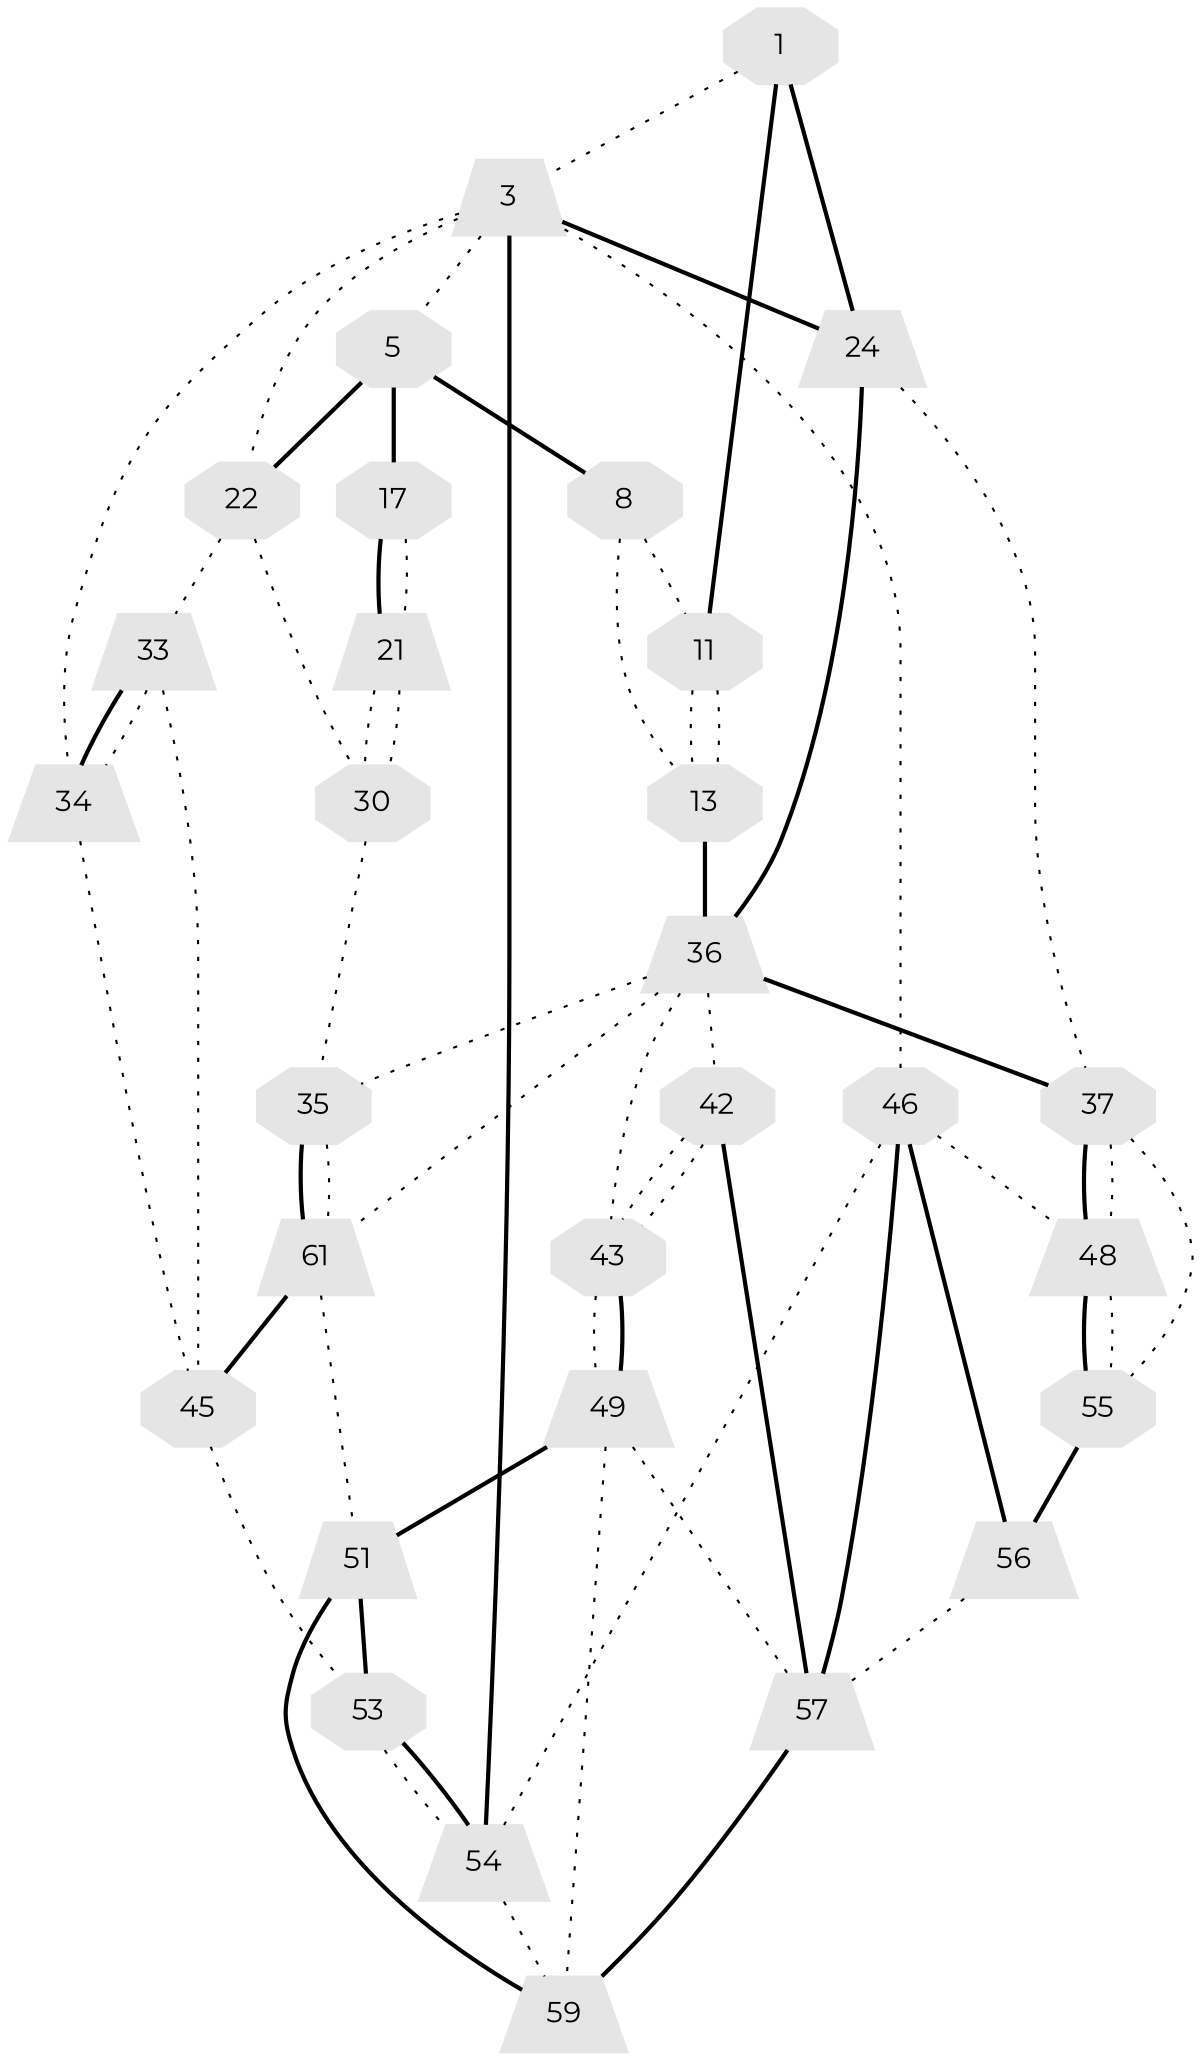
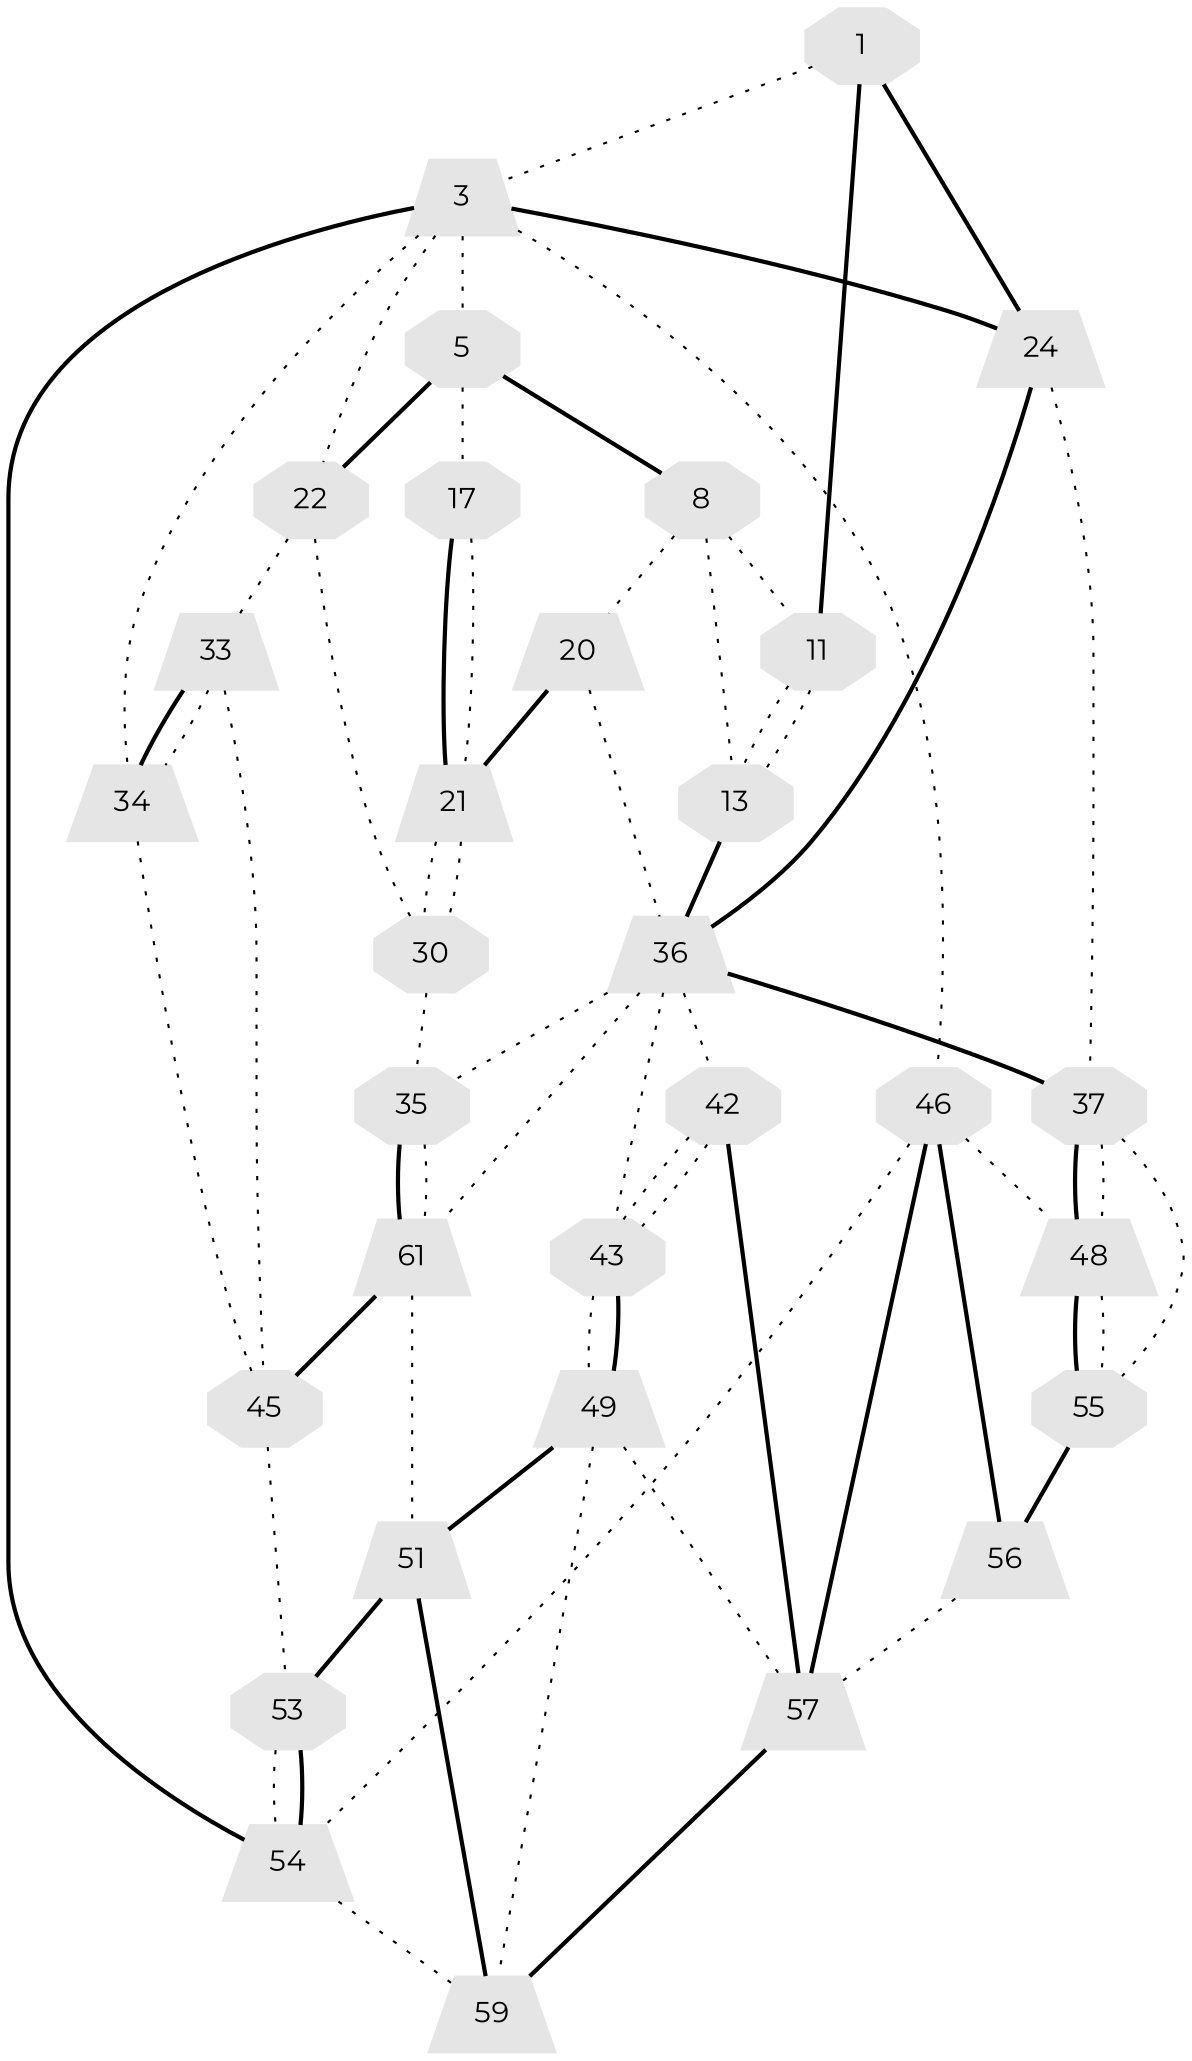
edge "5" -- "17": style bold -> dotted
node "20": added
